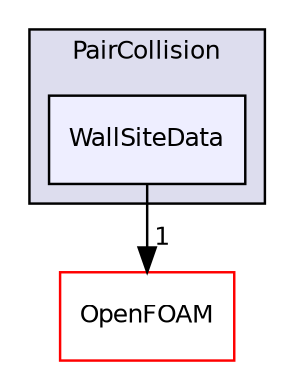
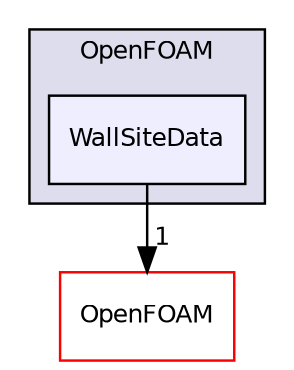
cluster "PairCollision": label "PairCollision" -> "OpenFOAM"
